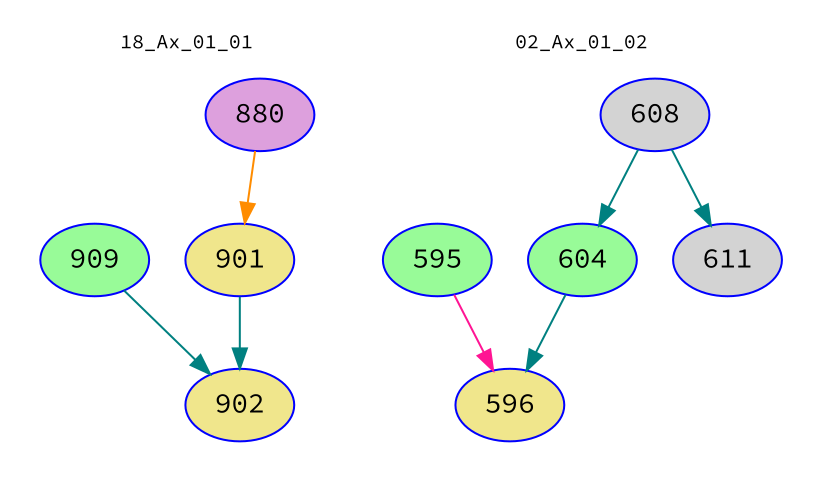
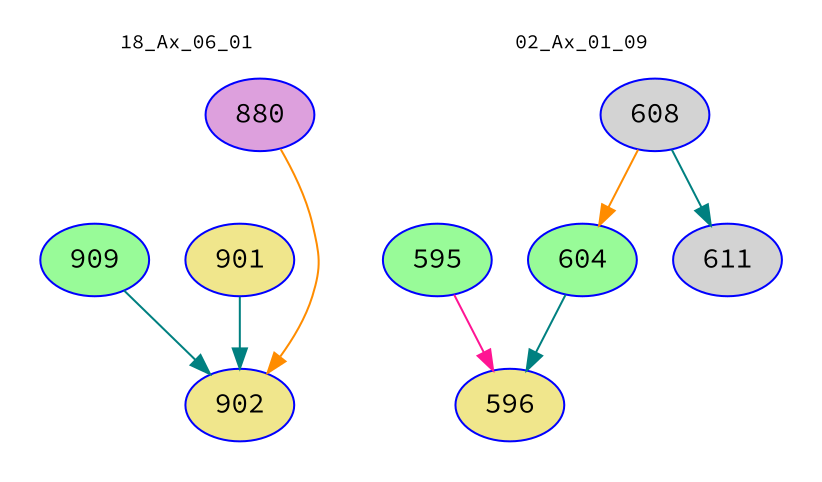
cluster "18_Ax_01_01": label "18_Ax_01_01" -> "18_Ax_06_01"
cluster "02_Ax_01_02": label "02_Ax_01_02" -> "02_Ax_01_09"
edge "880" -> "901": now "880" -> "902"
edge "608" -> "604": color teal -> darkorange
